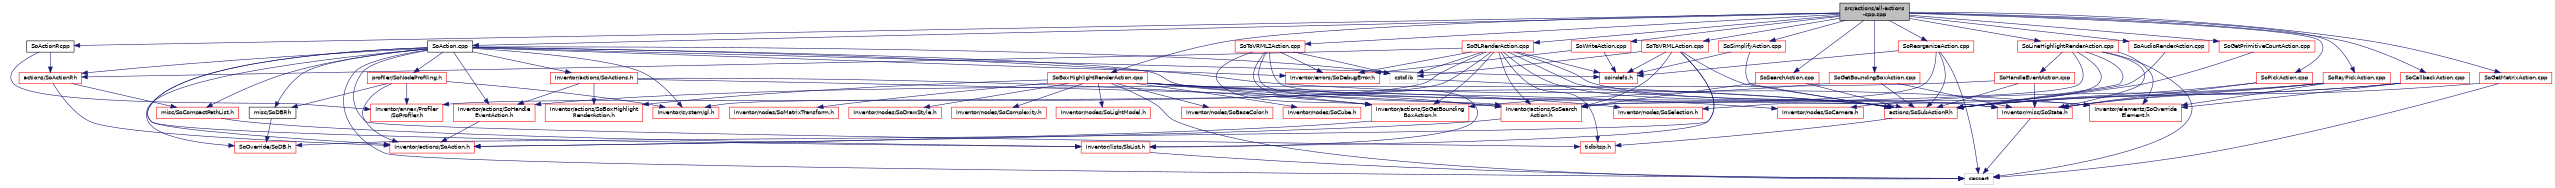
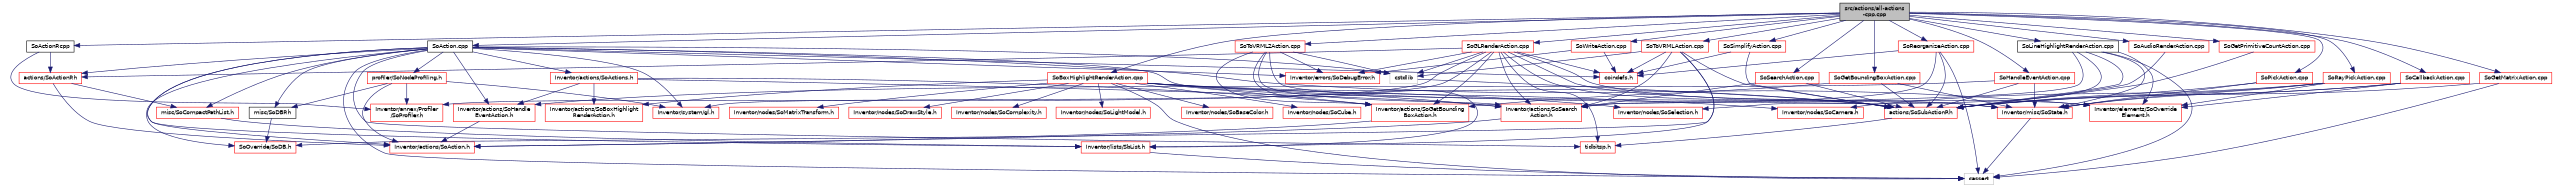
node "SoLineHighlightRenderAction.cpp": color red -> black
edge "SoLineHighlightRenderAction.cpp" -> "SoHandleEventAction.cpp": now "src/actions/all-actions -cpp.cpp" -> "SoHandleEventAction.cpp"
